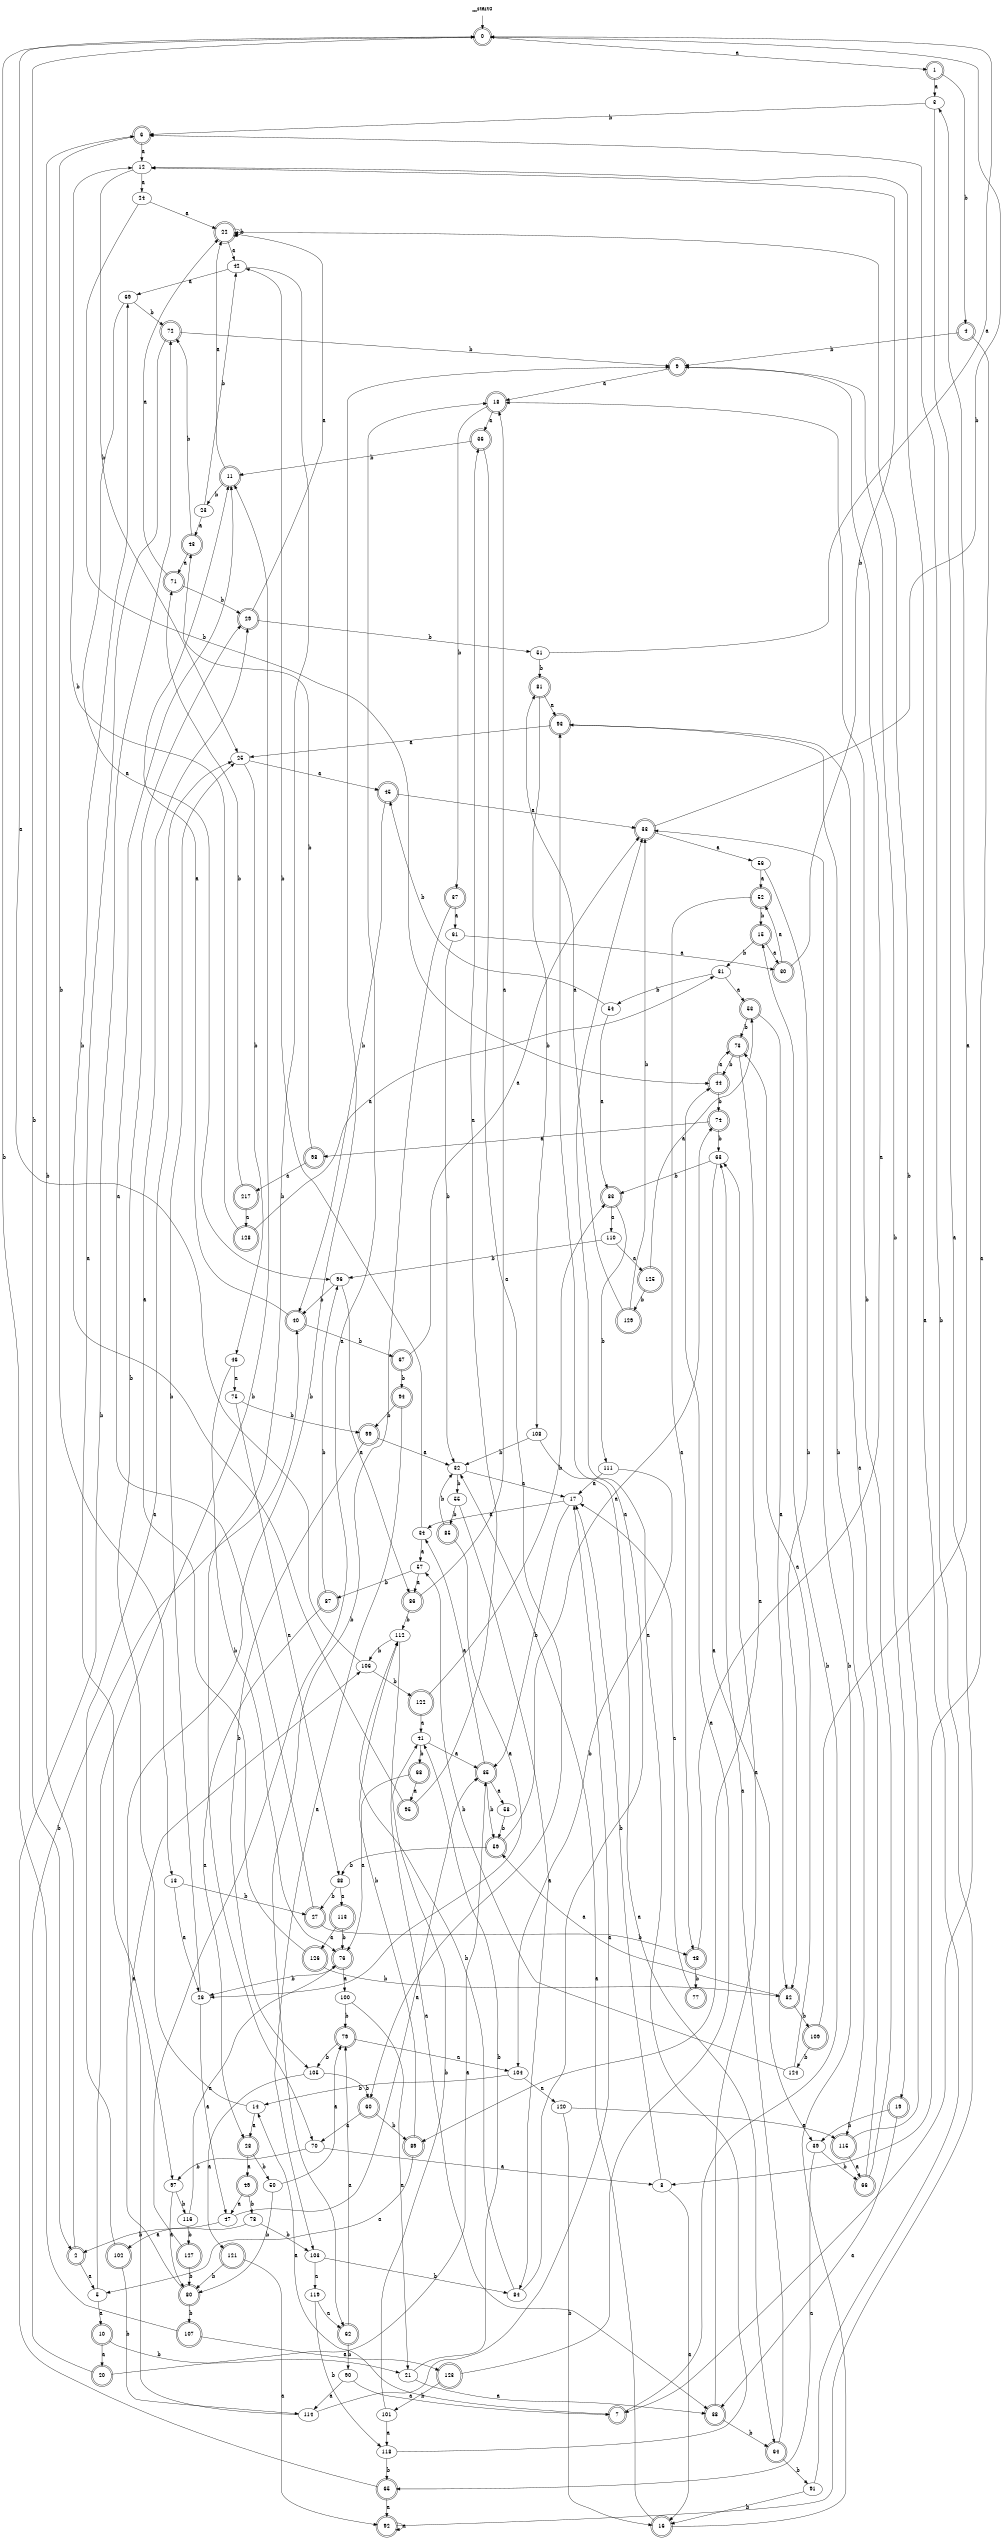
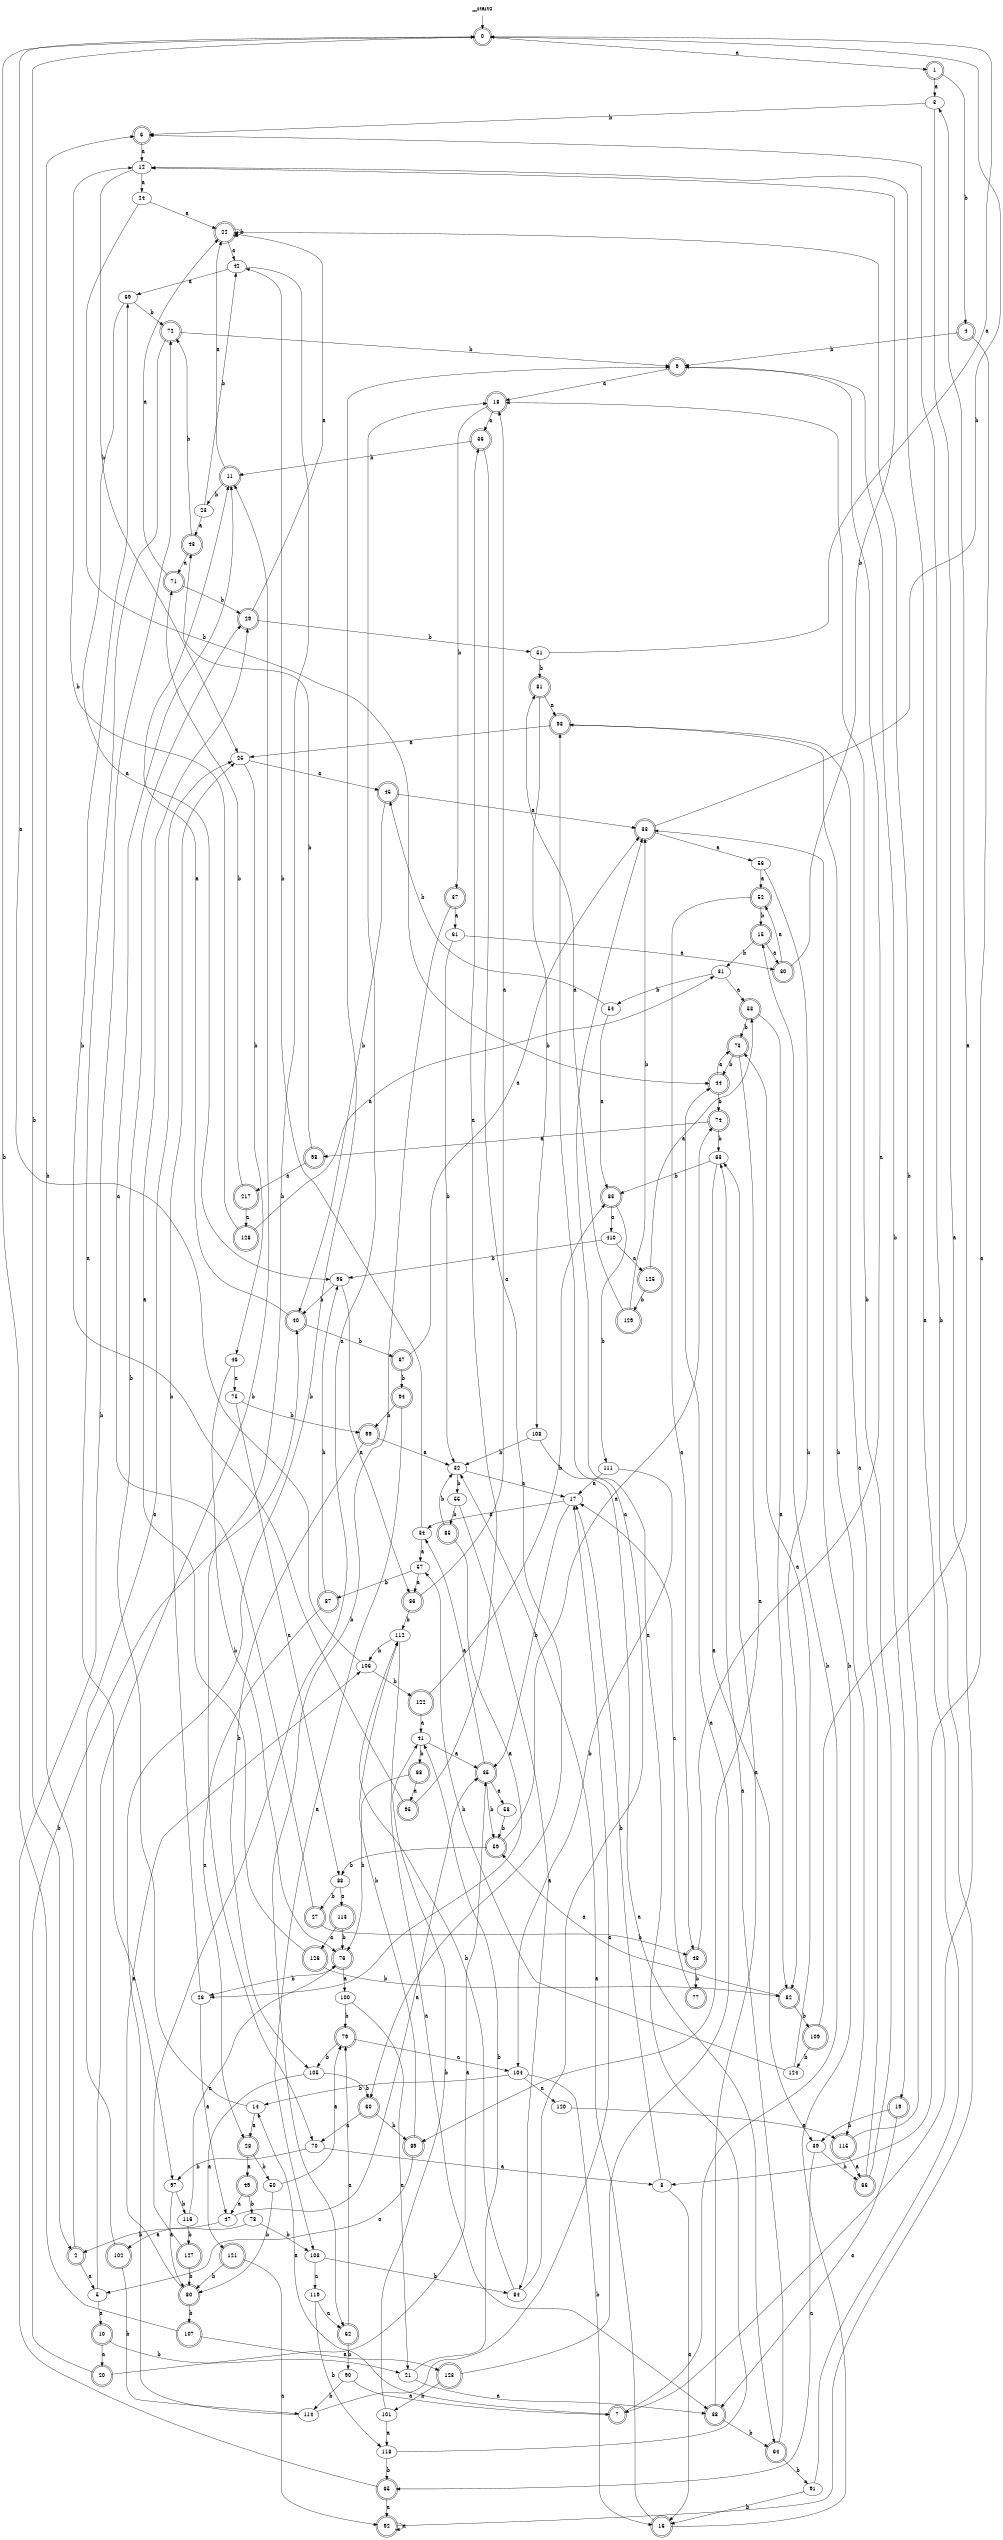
node "110": label "110" -> "410"
edge "68" -> "76": label "a" -> "b"
node "13": removed
edge "120" -> "16": now "104" -> "16"
edge "90" -> "114": label "a" -> "b"
